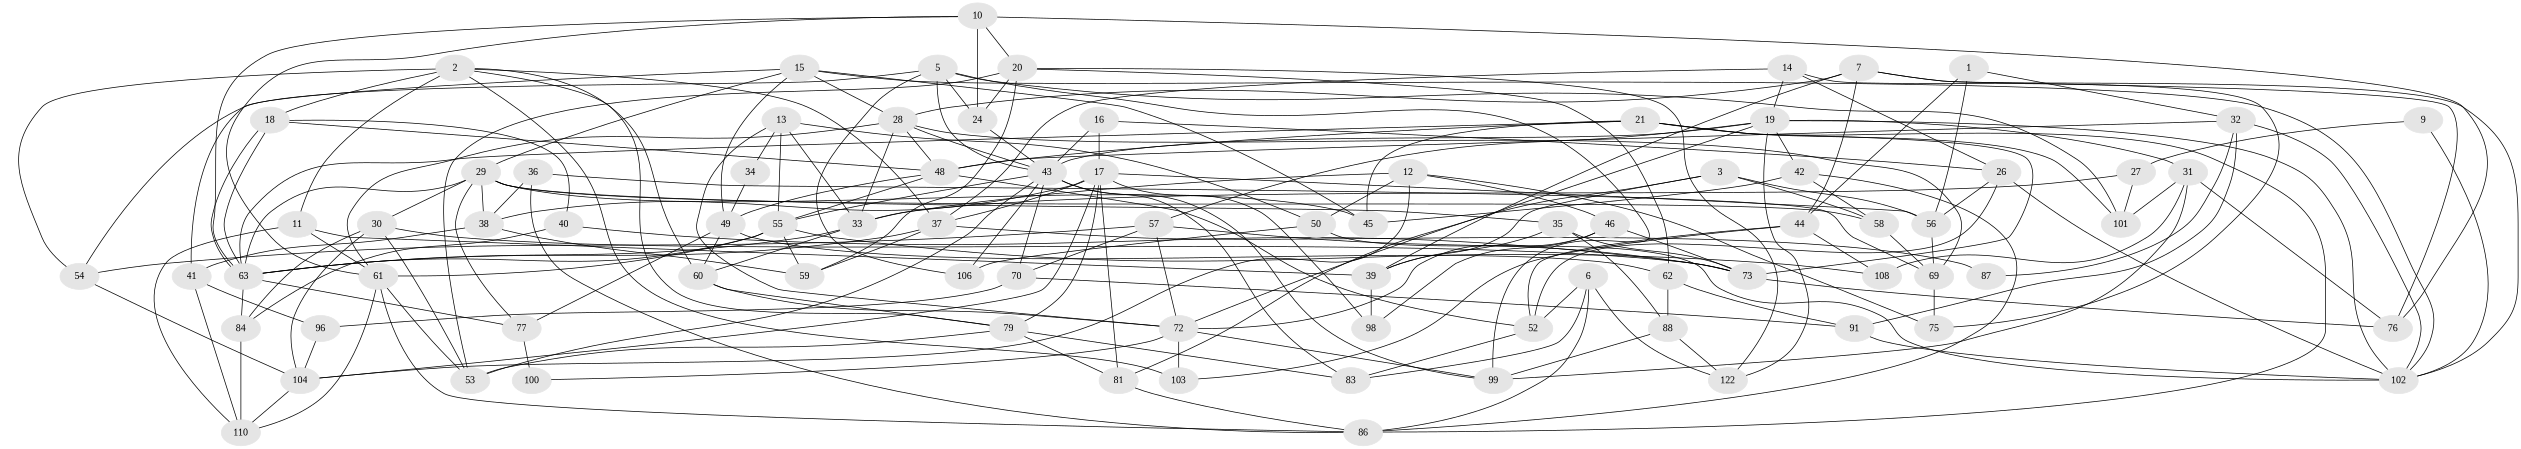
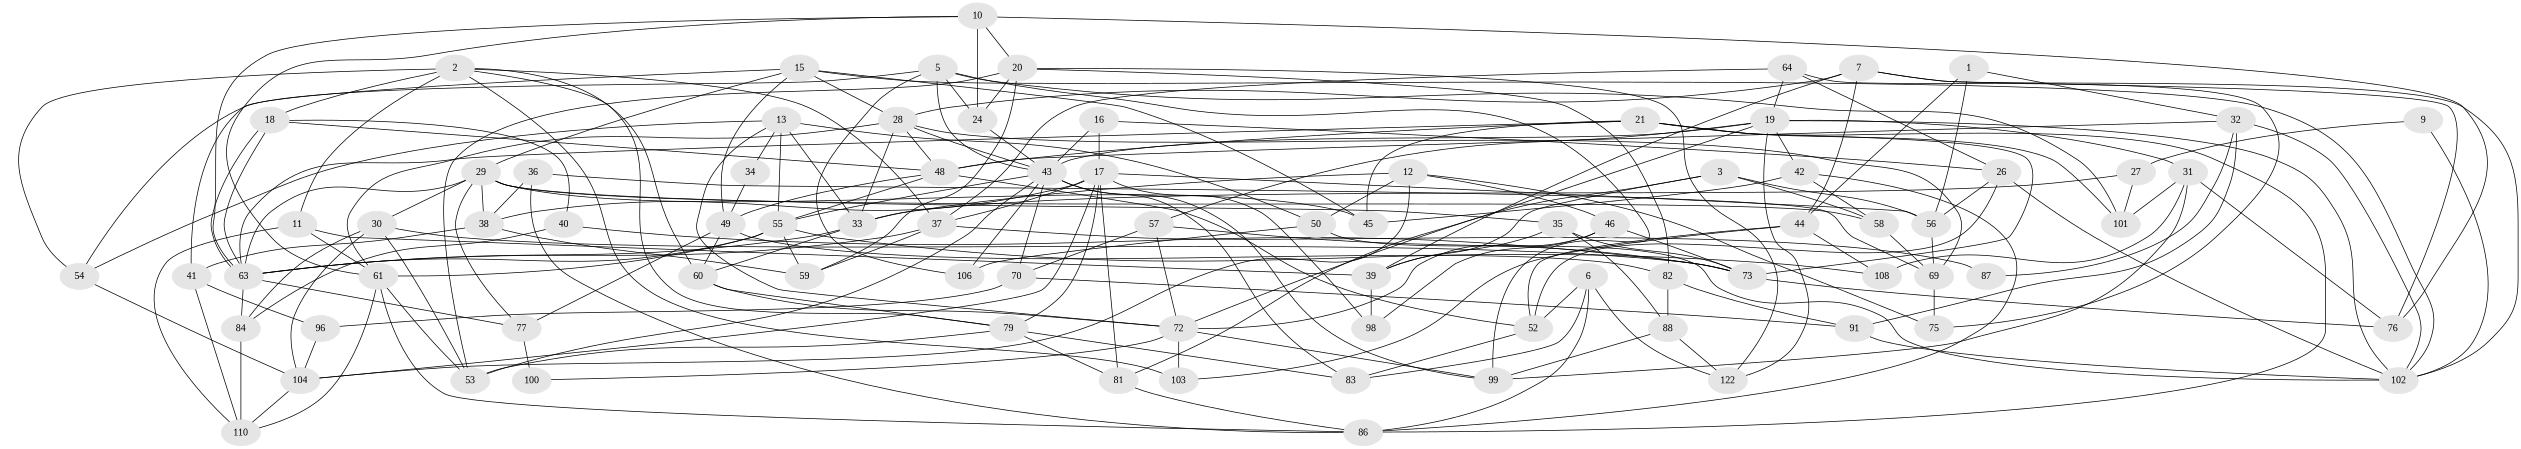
node "14": label "14" -> "64"
edge "57" -- "54": now "13" -- "54"
node "62": label "62" -> "82"
